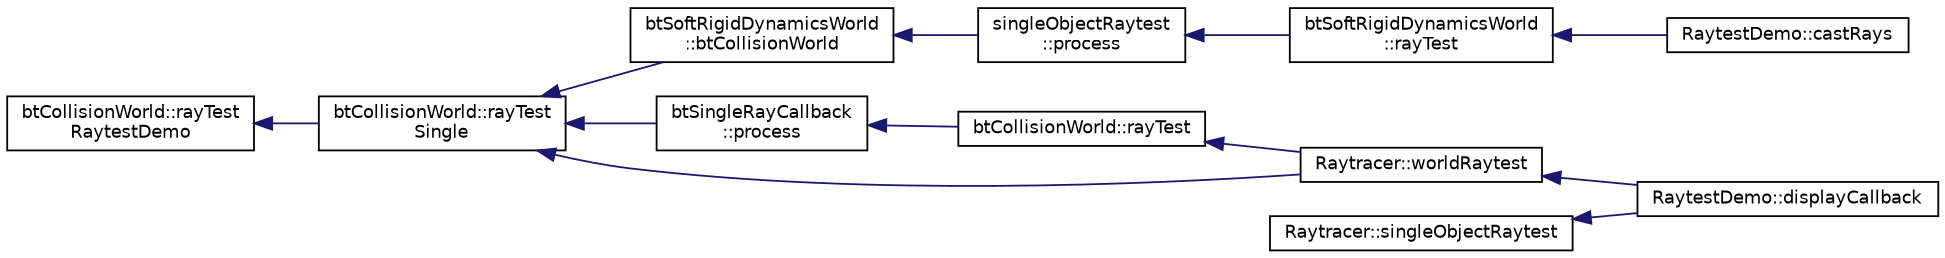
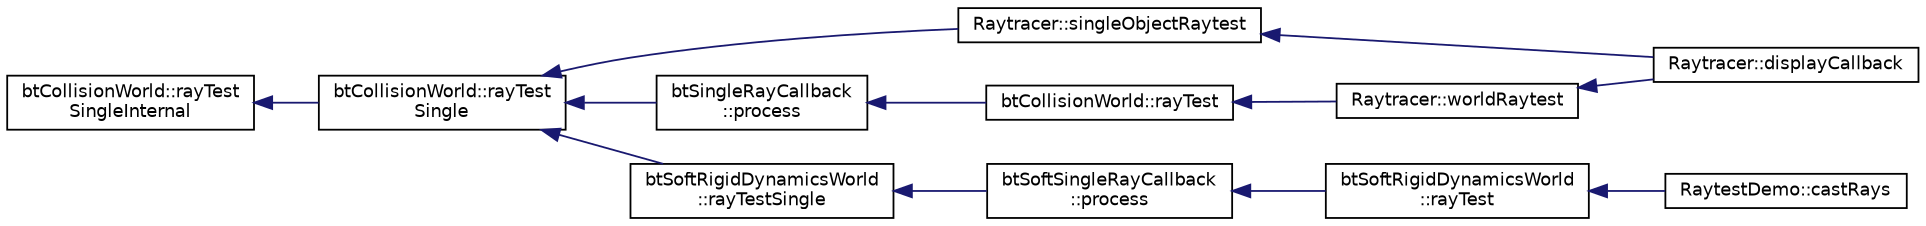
node "btSoftRigidDynamicsWorld ::btCollisionWorld": label "btSoftRigidDynamicsWorld ::btCollisionWorld" -> "btSoftRigidDynamicsWorld ::rayTestSingle"
node "singleObjectRaytest ::process": label "singleObjectRaytest ::process" -> "btSoftSingleRayCallback ::process"
node "btCollisionWorld::rayTest RaytestDemo": label "btCollisionWorld::rayTest RaytestDemo" -> "btCollisionWorld::rayTest SingleInternal"
edge "Raytracer::worldRaytest" -> "btCollisionWorld::rayTest Single": now "Raytracer::singleObjectRaytest" -> "btCollisionWorld::rayTest Single"
node "RaytestDemo::displayCallback": label "RaytestDemo::displayCallback" -> "Raytracer::displayCallback"
